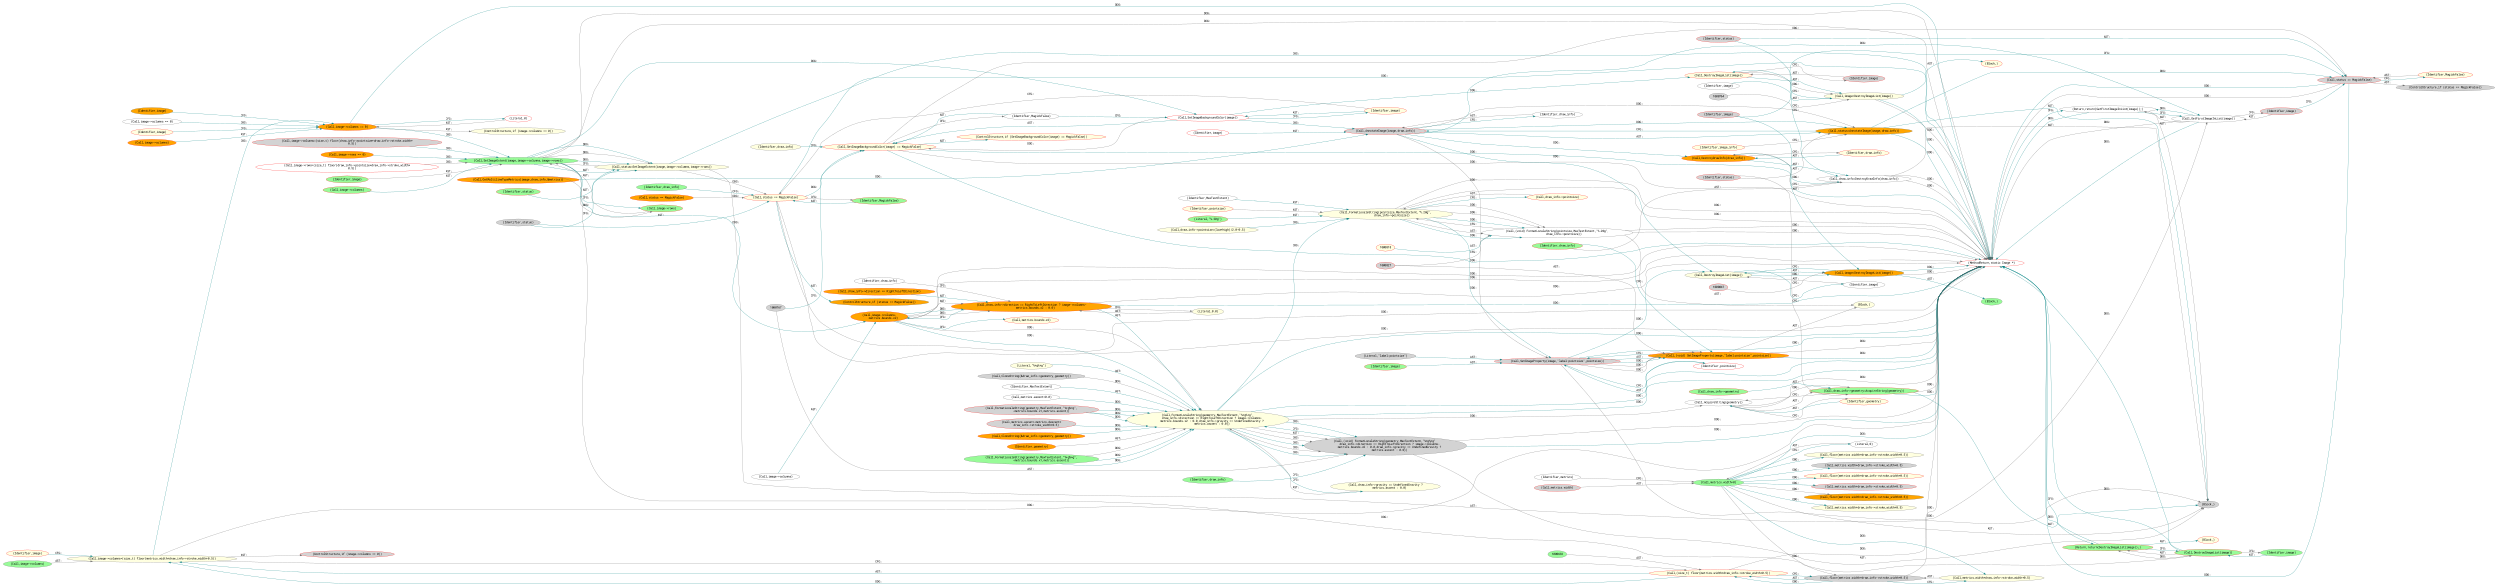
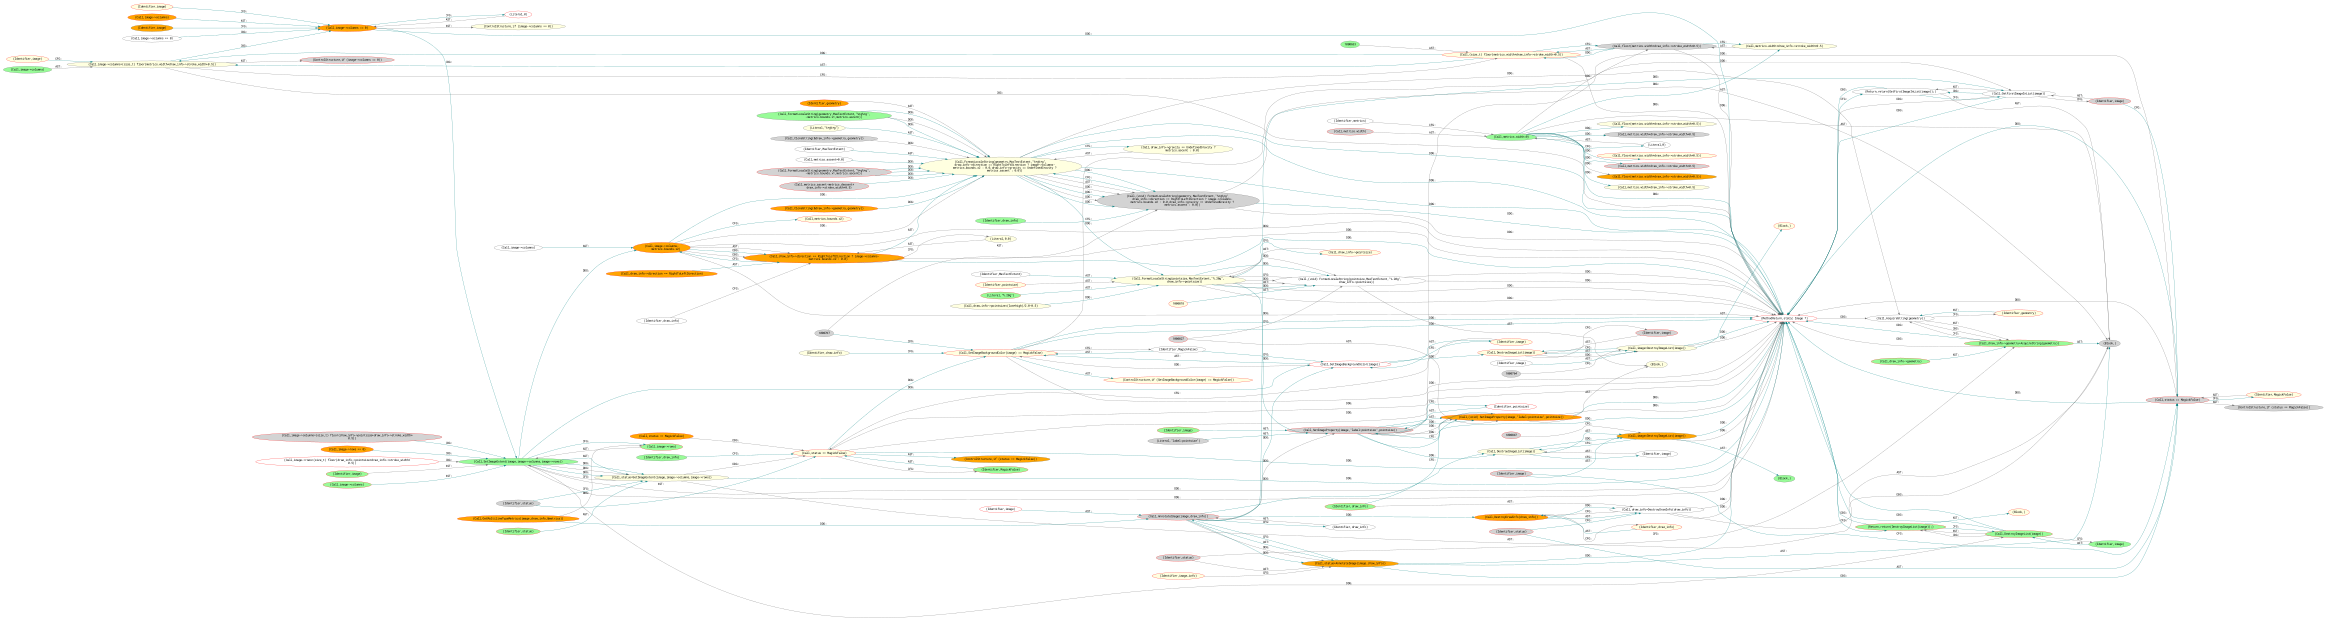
edge "(Call,SetImageBackgroundColor(image))" -> "(Call,AnnotateImage(image,draw_info))": reversed
edge "(Call,AcquireString(geometry))" -> "(MethodReturn,static Image *)": reversed
